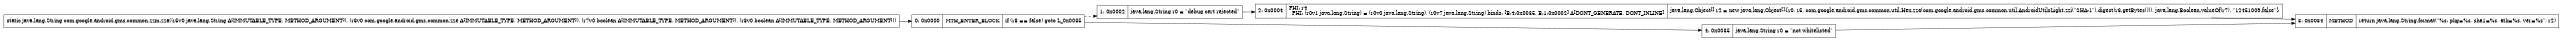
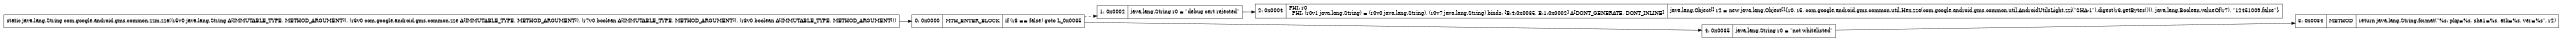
node "2: 0x0004": text "PHI: r4" -> "PHI: r0"
edge "2: 0x0004" -> "3: 0x0034": removed
